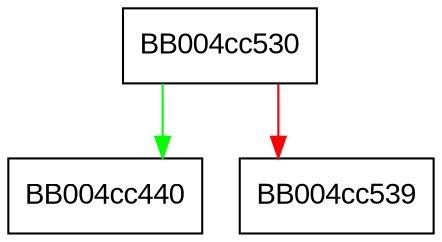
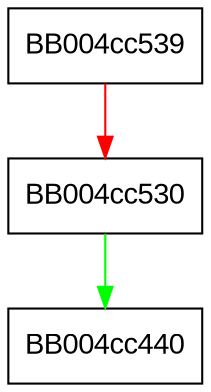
edge "BB004cc530" -> "BB004cc539": reversed
